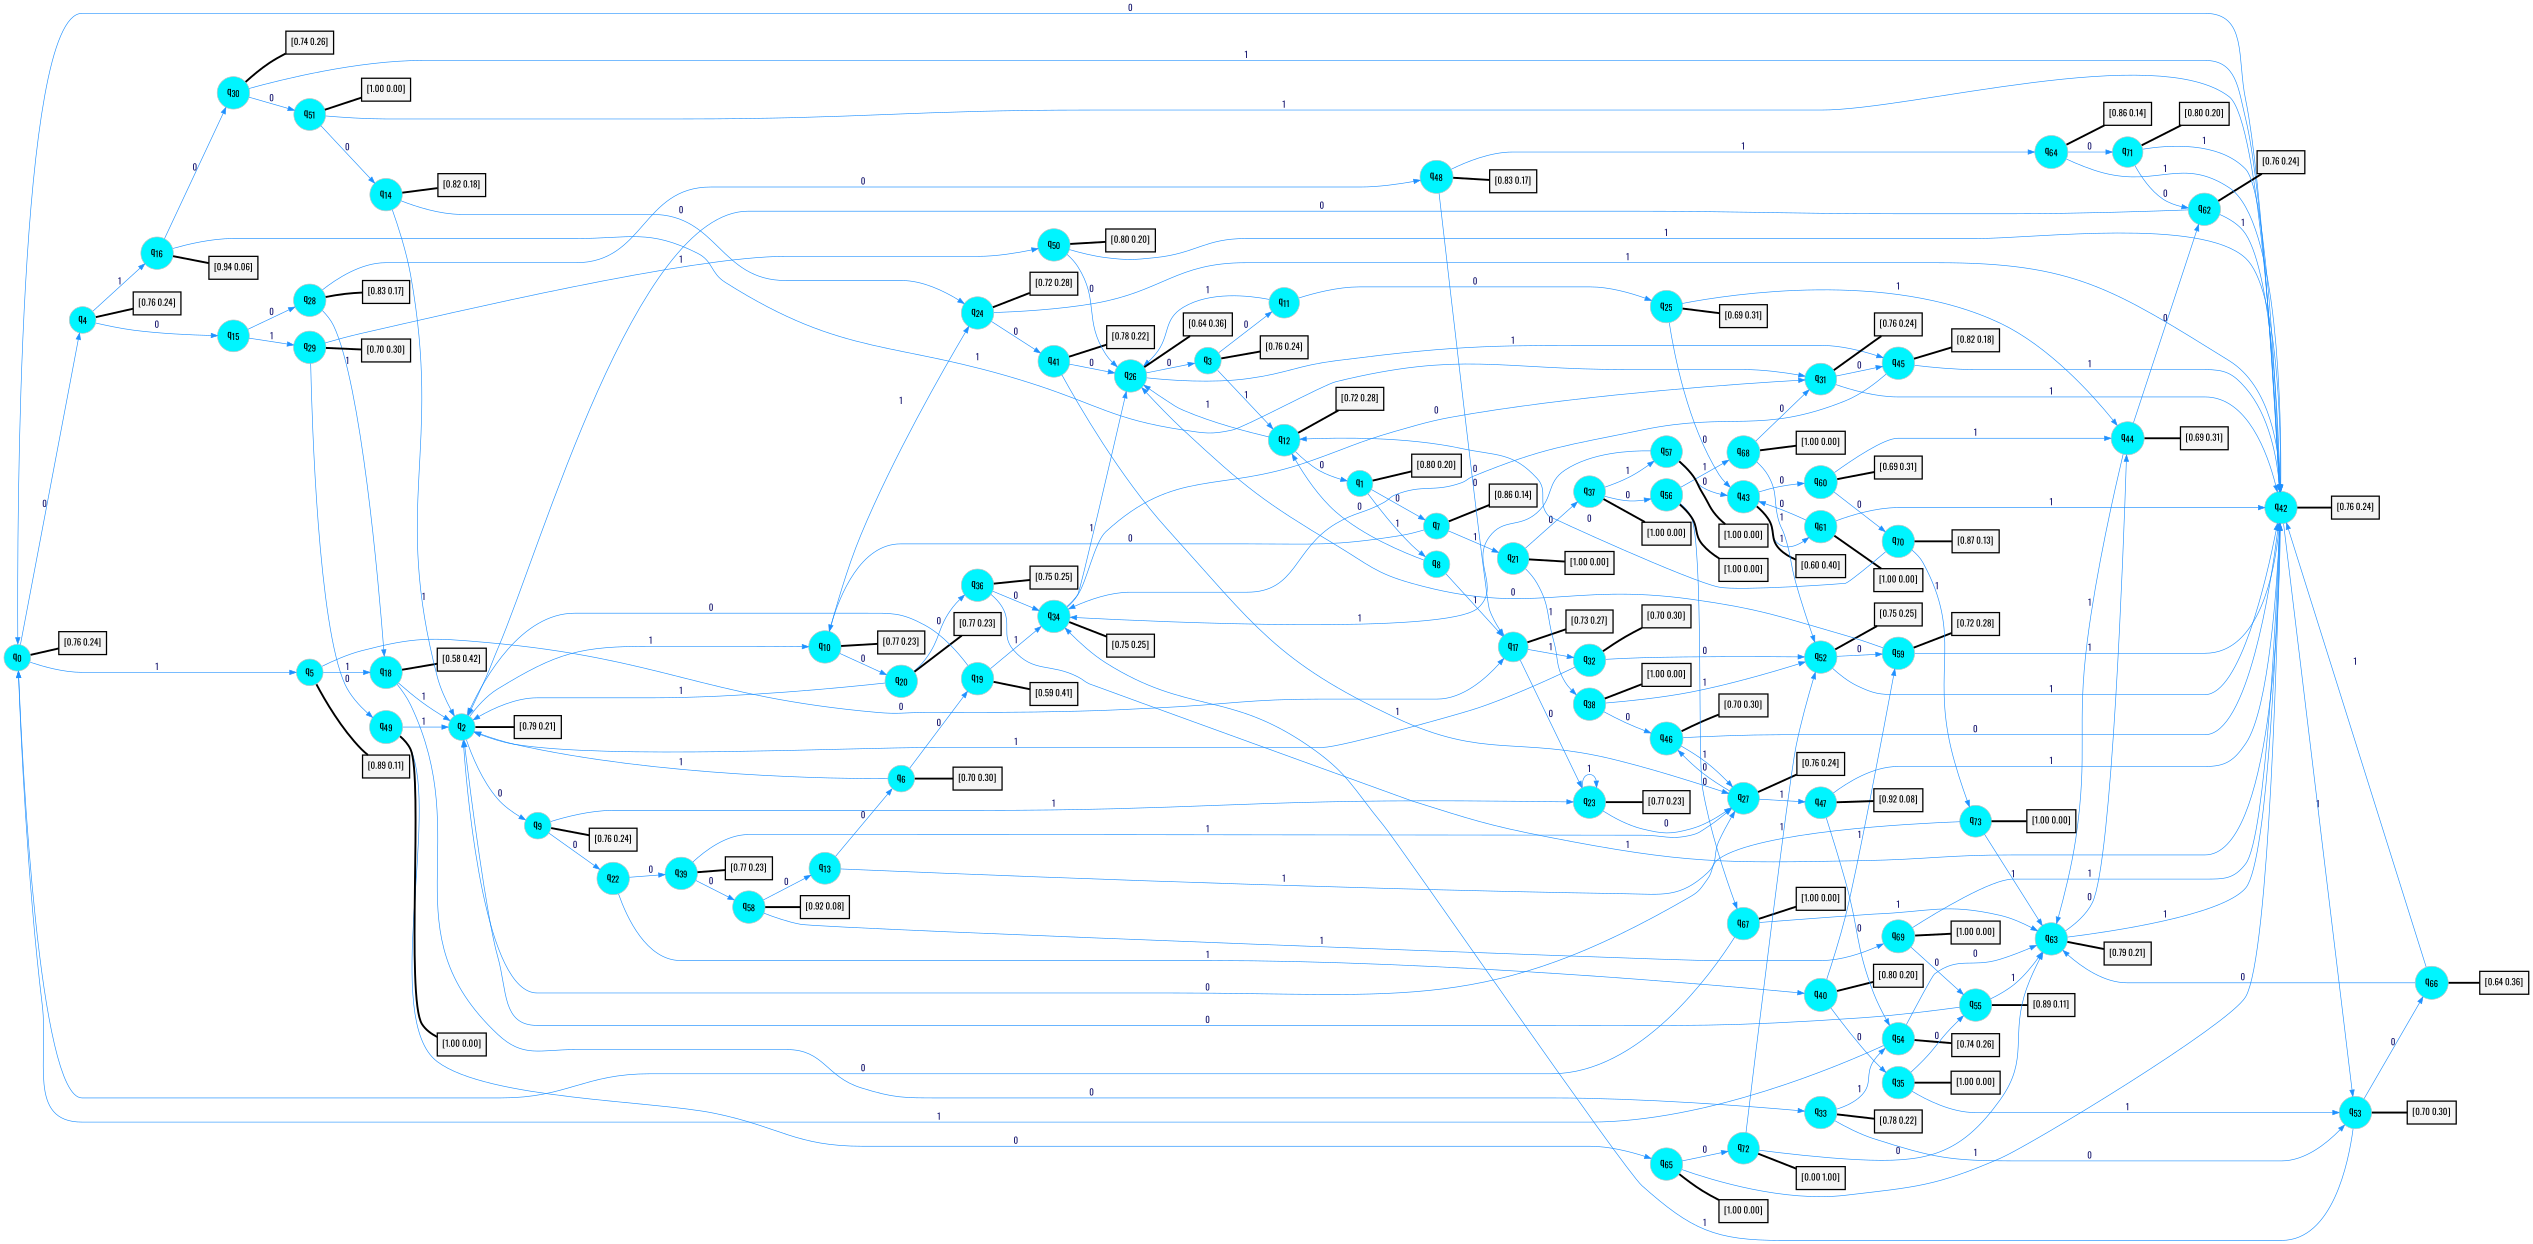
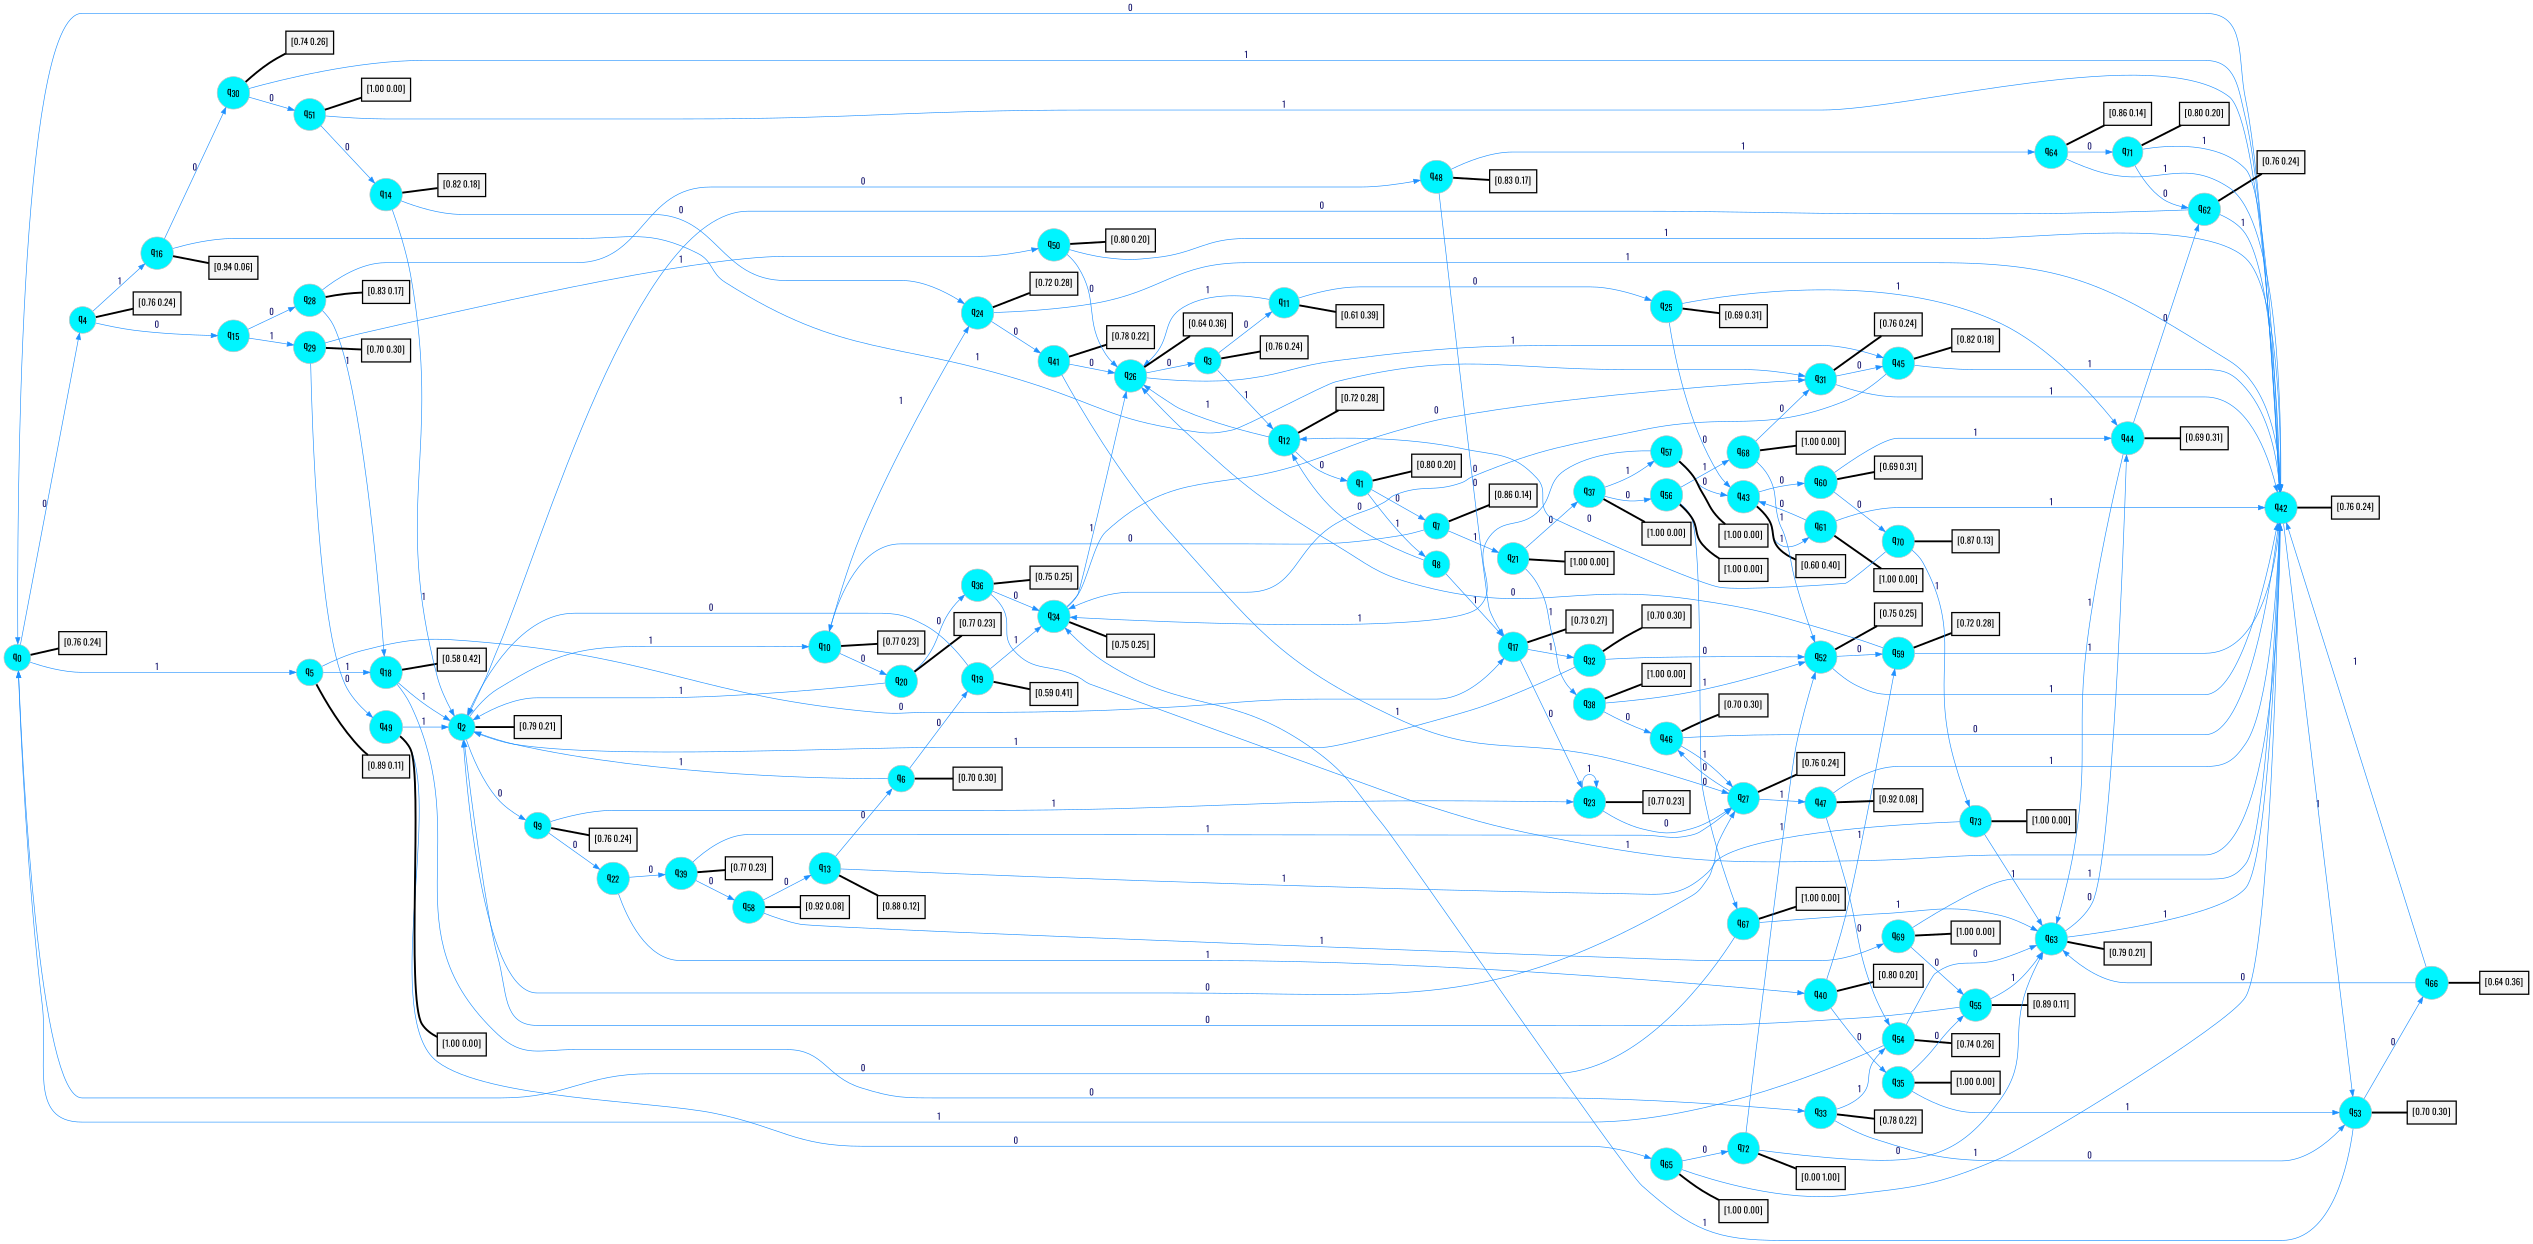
node "[0.61 0.39]": added
node "[0.88 0.12]": added
